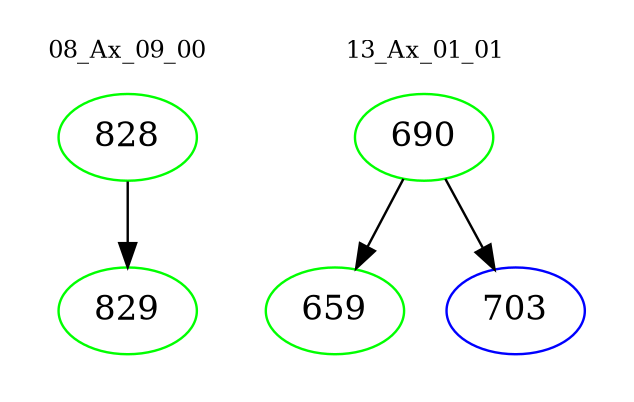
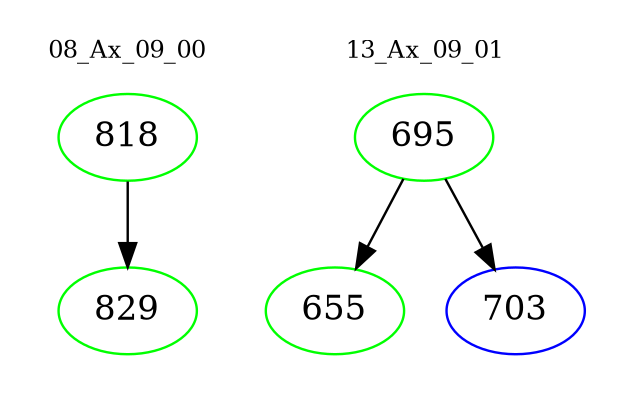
cluster "13_Ax_01_01": label "13_Ax_01_01" -> "13_Ax_09_01"
node "828": label "828" -> "818"
node "690": label "690" -> "695"
node "659": label "659" -> "655"
